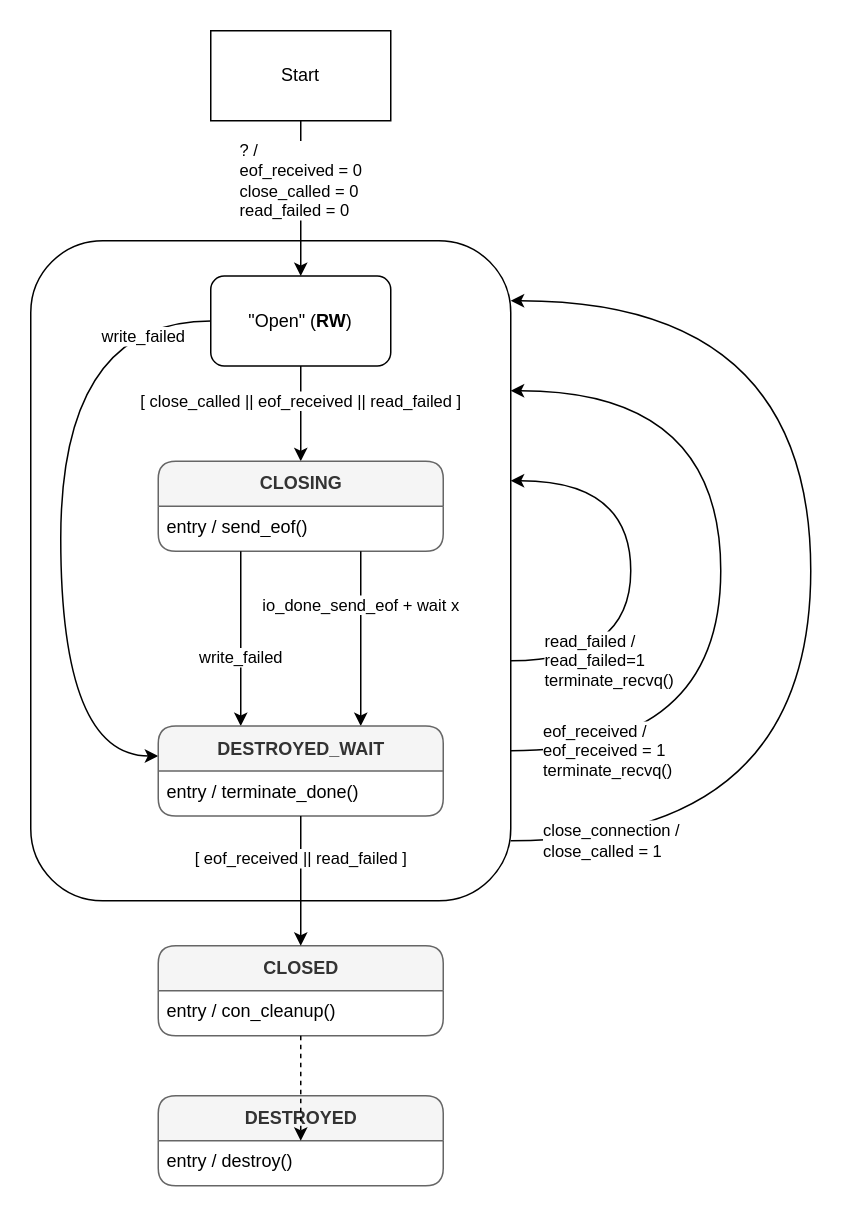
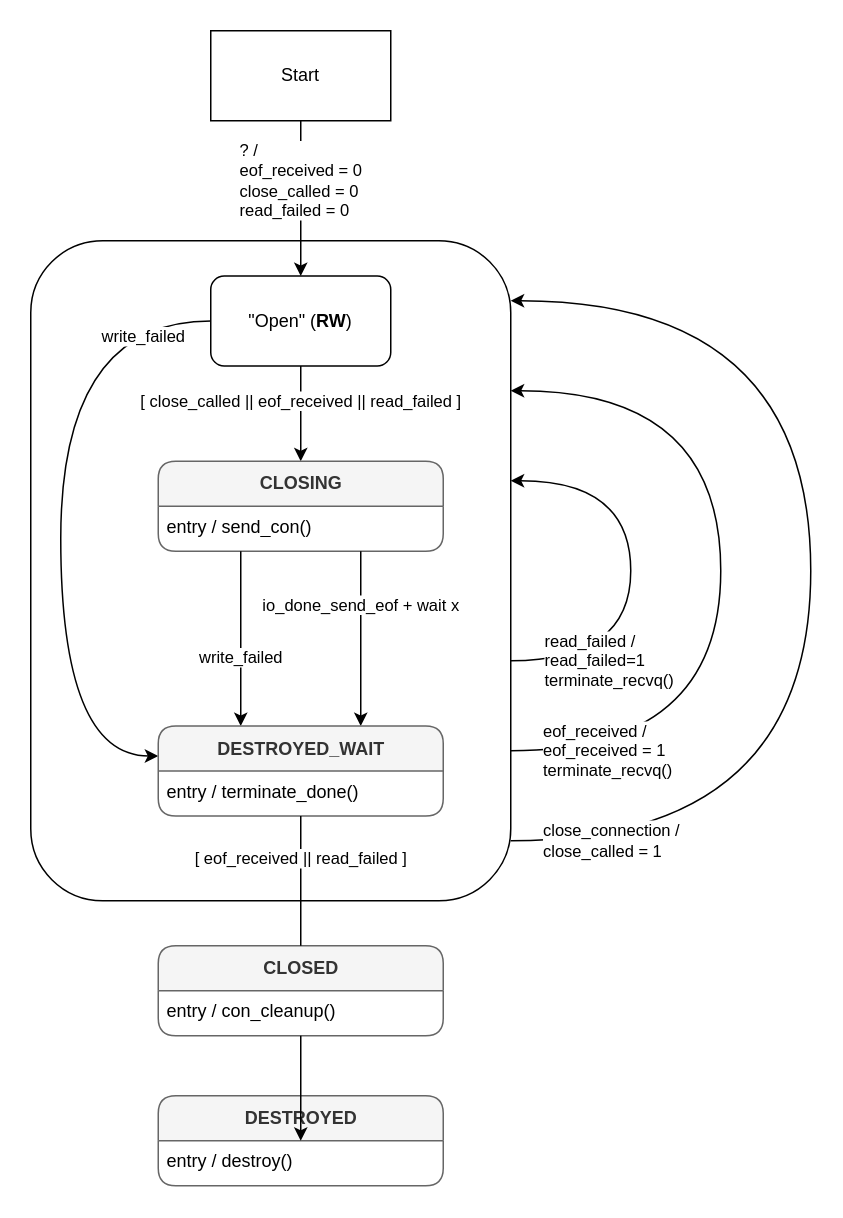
node "entry / send_eof()": label "entry / send_eof()" -> "entry / send_con()"
edge "DESTROYED_WAIT" -> "CLOSED": arrowhead classic -> none
edge "entry / con_cleanup()" -> "entry / destroy()": style dashed -> solid
